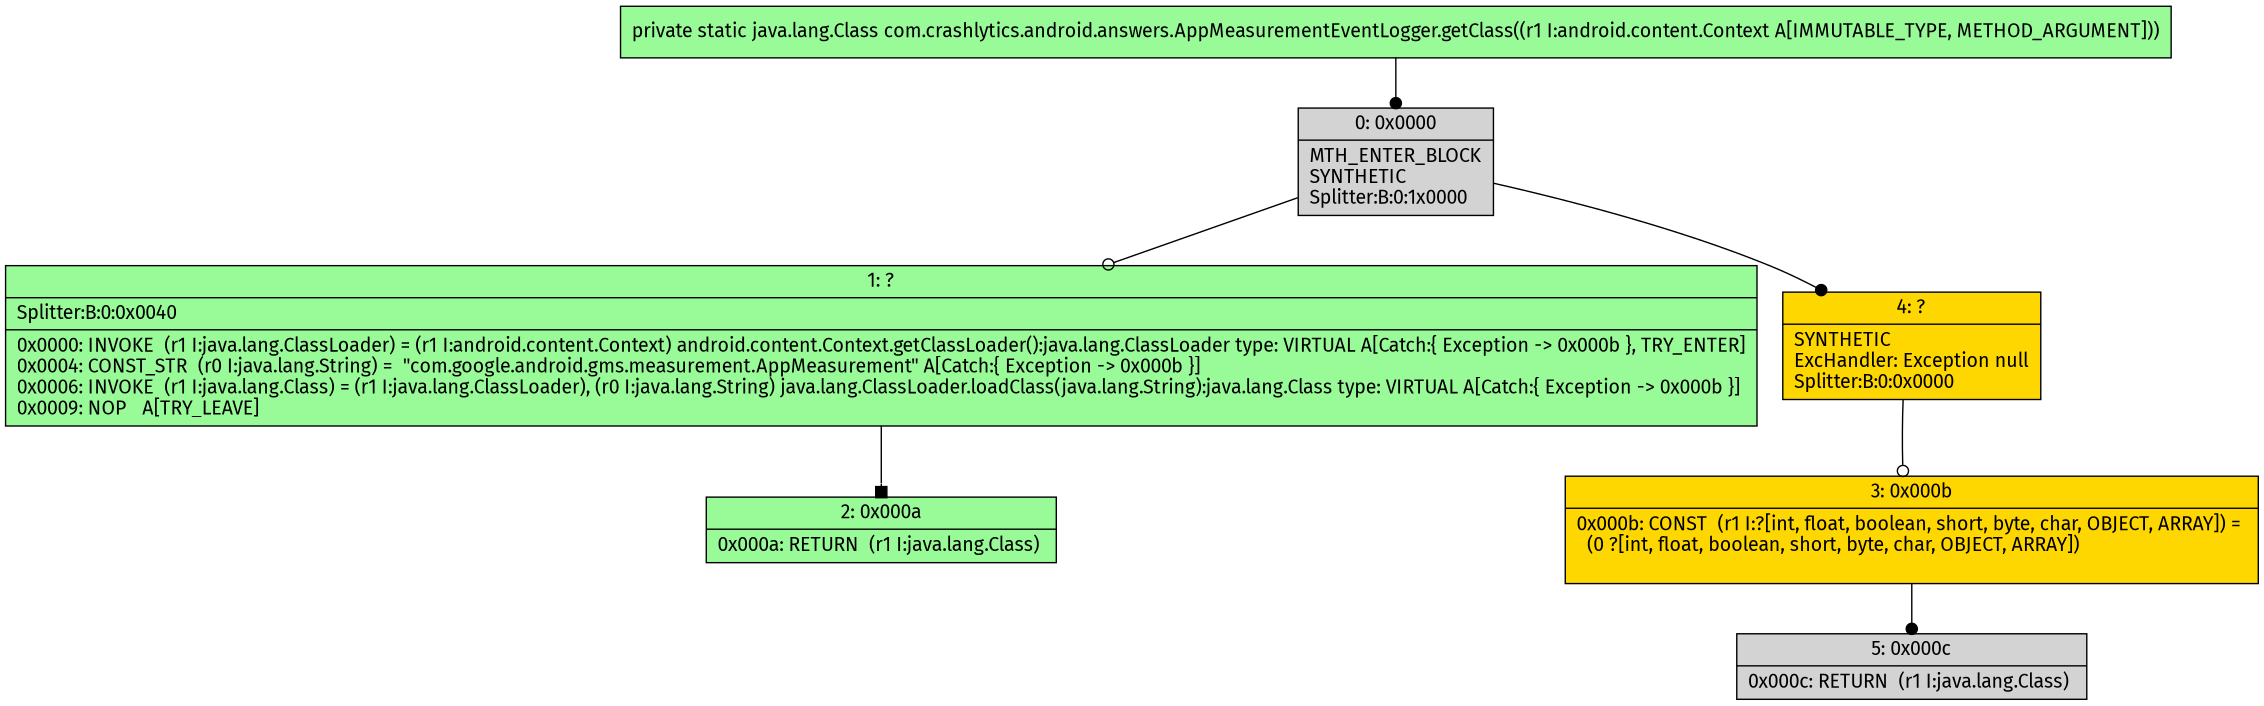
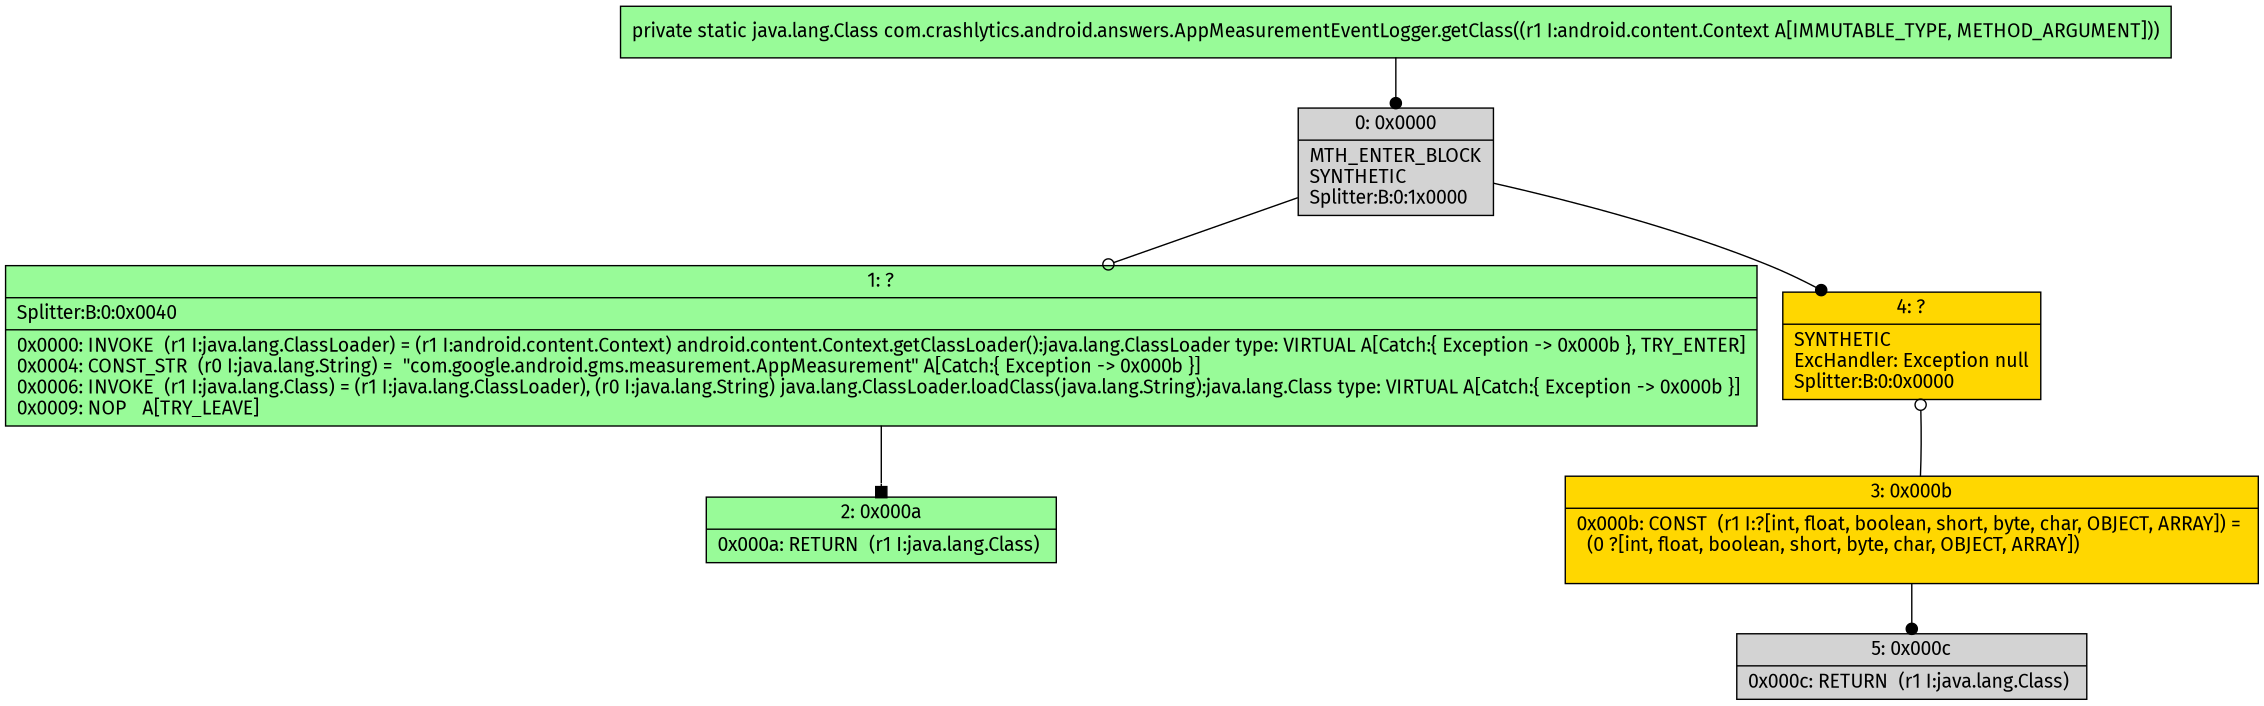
edge "4: ?" -> "3: 0x000b": reversed
